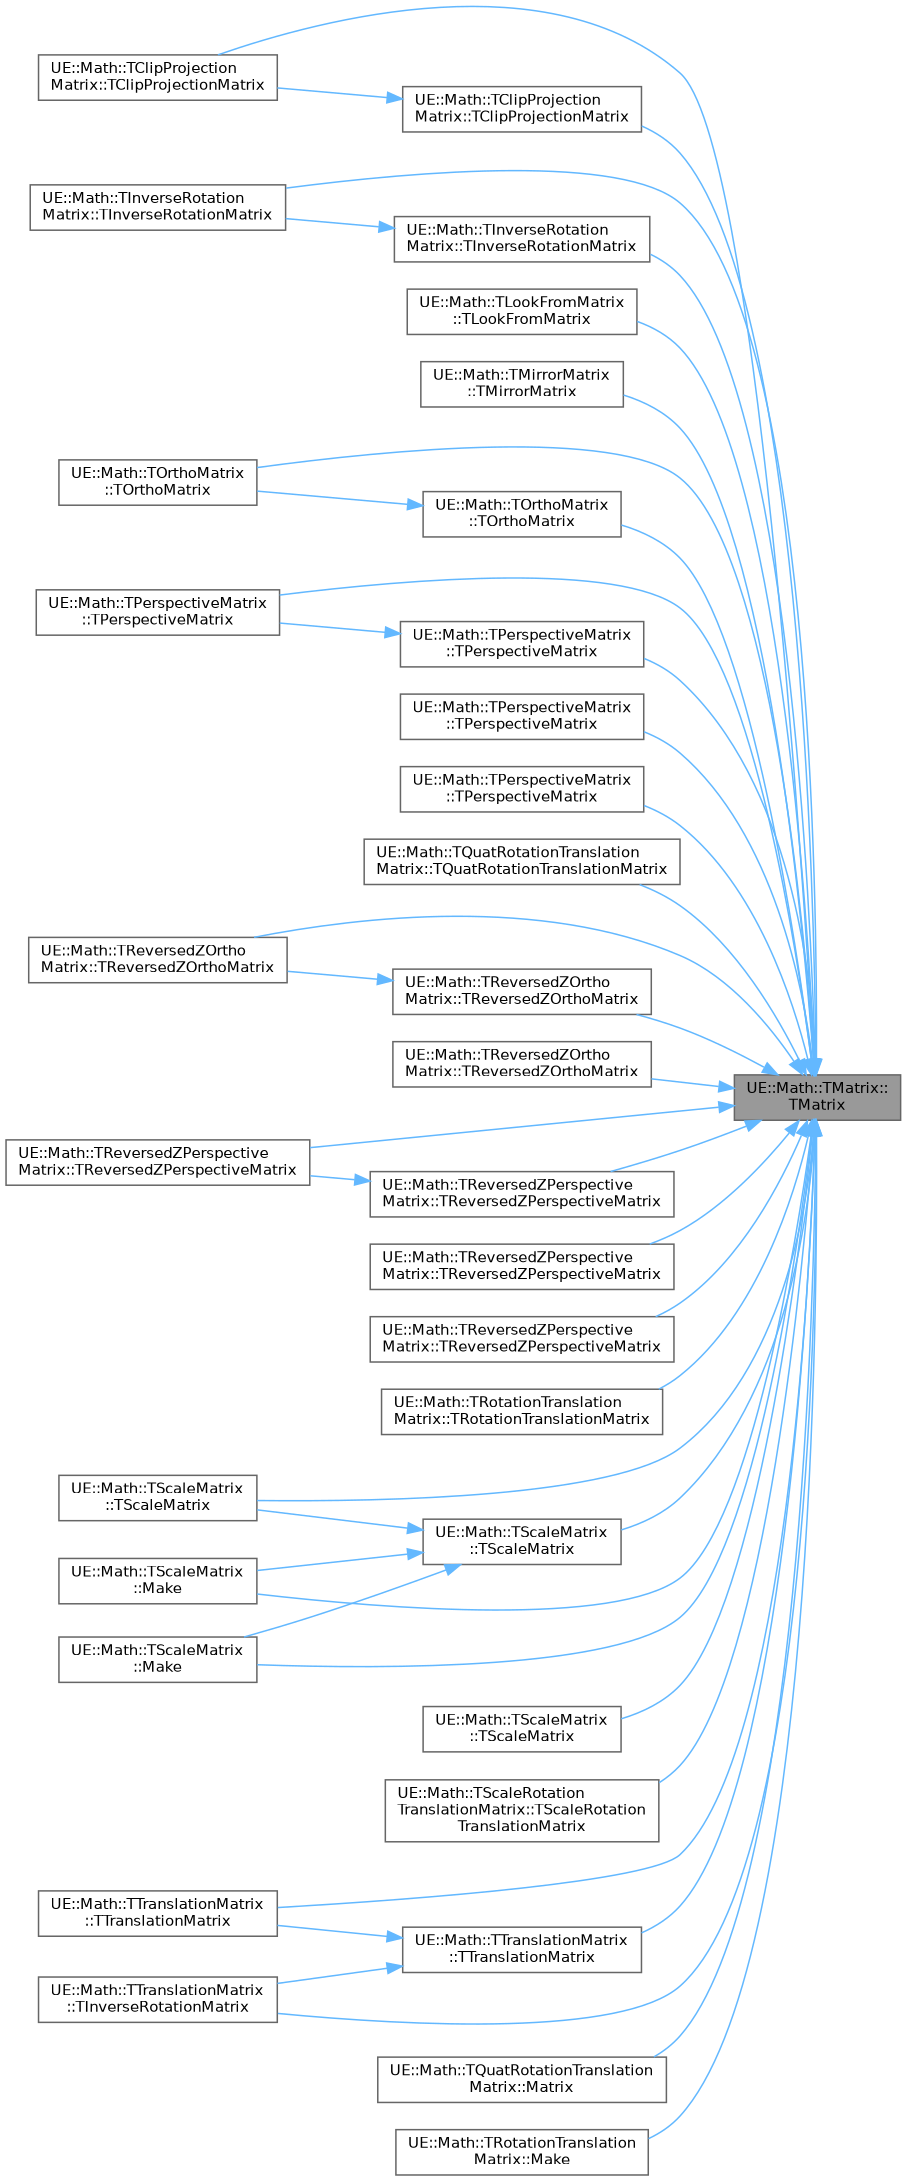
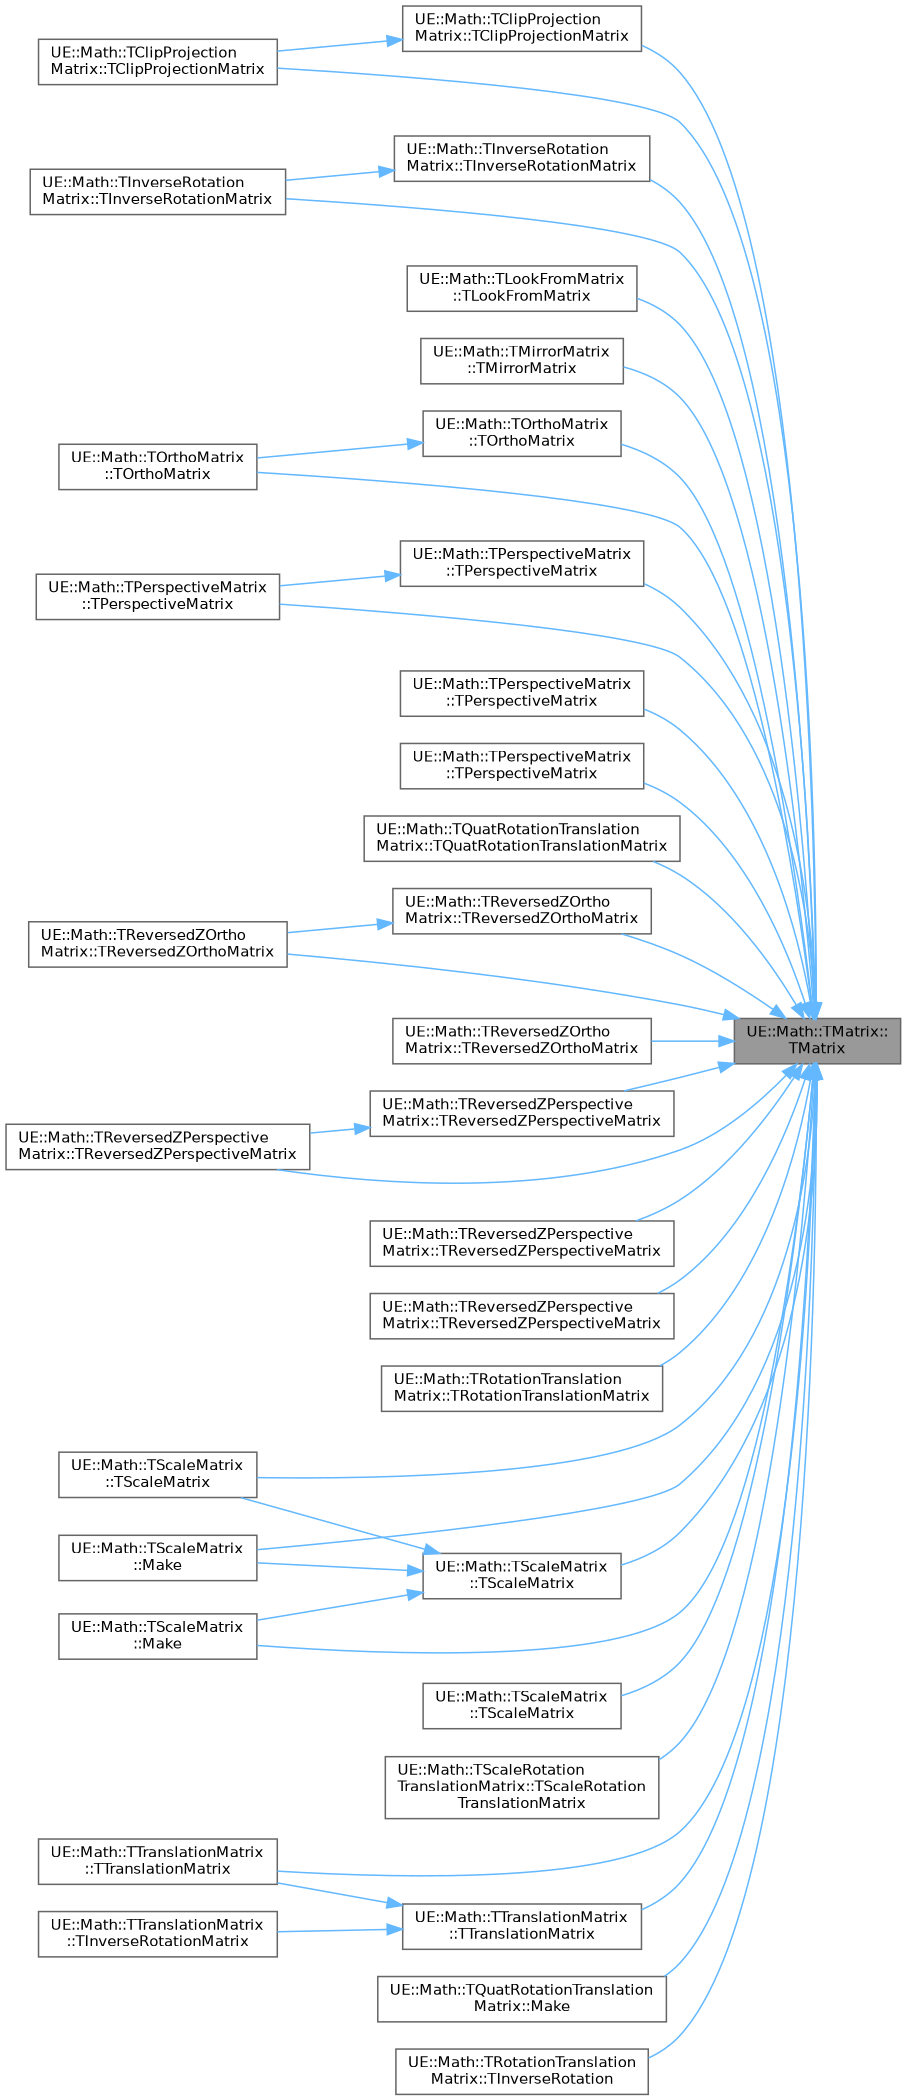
edge "UE::Math::TTranslationMatrix ::TInverseRotationMatrix" -> "UE::Math::TMatrix:: TMatrix": removed
node "UE::Math::TQuatRotationTranslation Matrix::Matrix": label "UE::Math::TQuatRotationTranslation Matrix::Matrix" -> "UE::Math::TQuatRotationTranslation Matrix::Make"
node "UE::Math::TRotationTranslation Matrix::Make": label "UE::Math::TRotationTranslation Matrix::Make" -> "UE::Math::TRotationTranslation Matrix::TInverseRotation"
